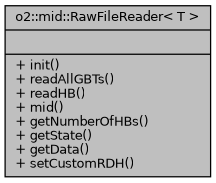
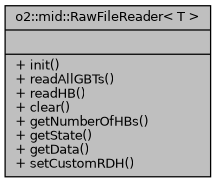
node "o2::mid::RawFileReader< T >": text "+ mid()" -> "+ clear()"
